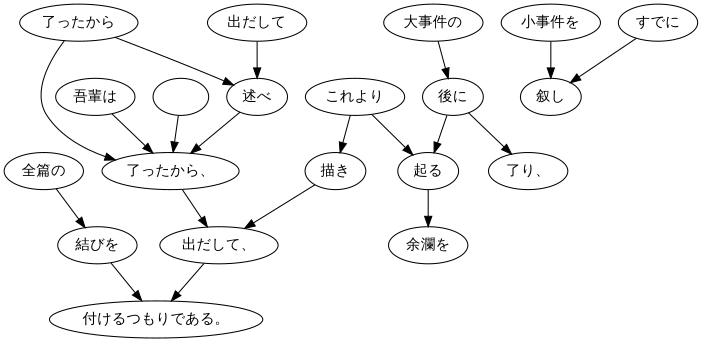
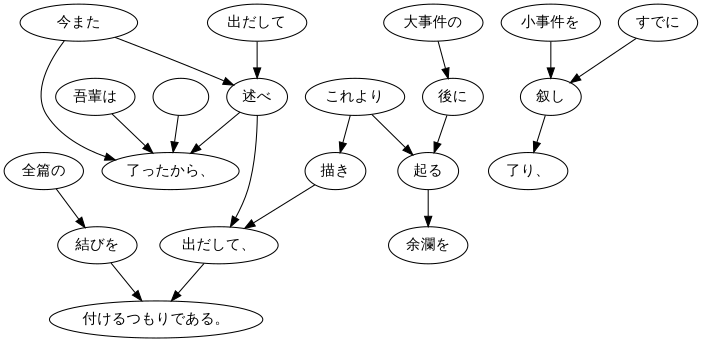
node "了ったから": label "了ったから" -> "今また"
edge "後に" -> "了り、": now "叙し" -> "了り、"
edge "了ったから、" -> "出だして、": now "述べ" -> "出だして、"
